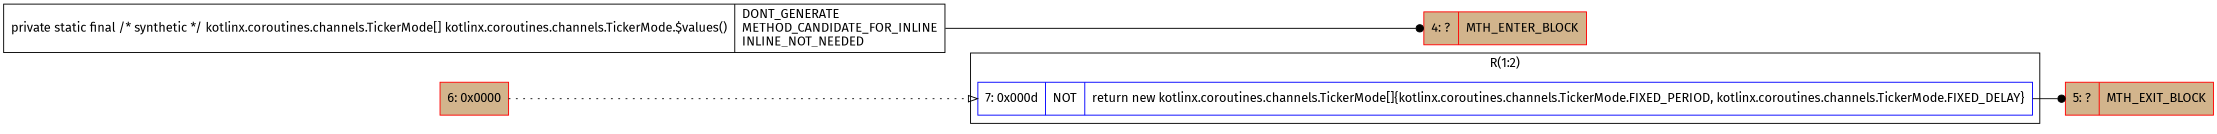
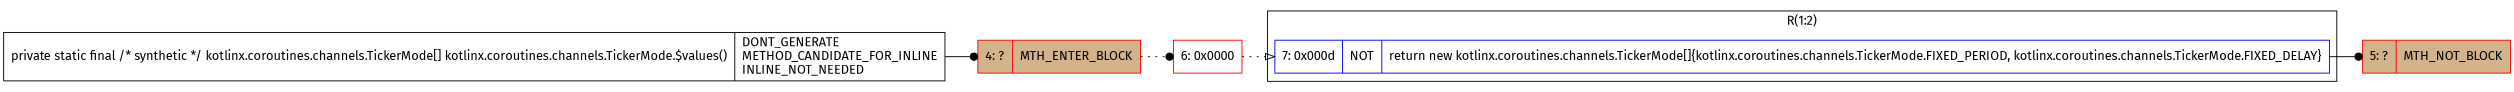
edge "4: ?" -> "6: 0x0000": added
node "5: ?": text "MTH_EXIT_BLOCK" -> "MTH_NOT_BLOCK"
node "6: 0x0000": fillcolor tan -> white
